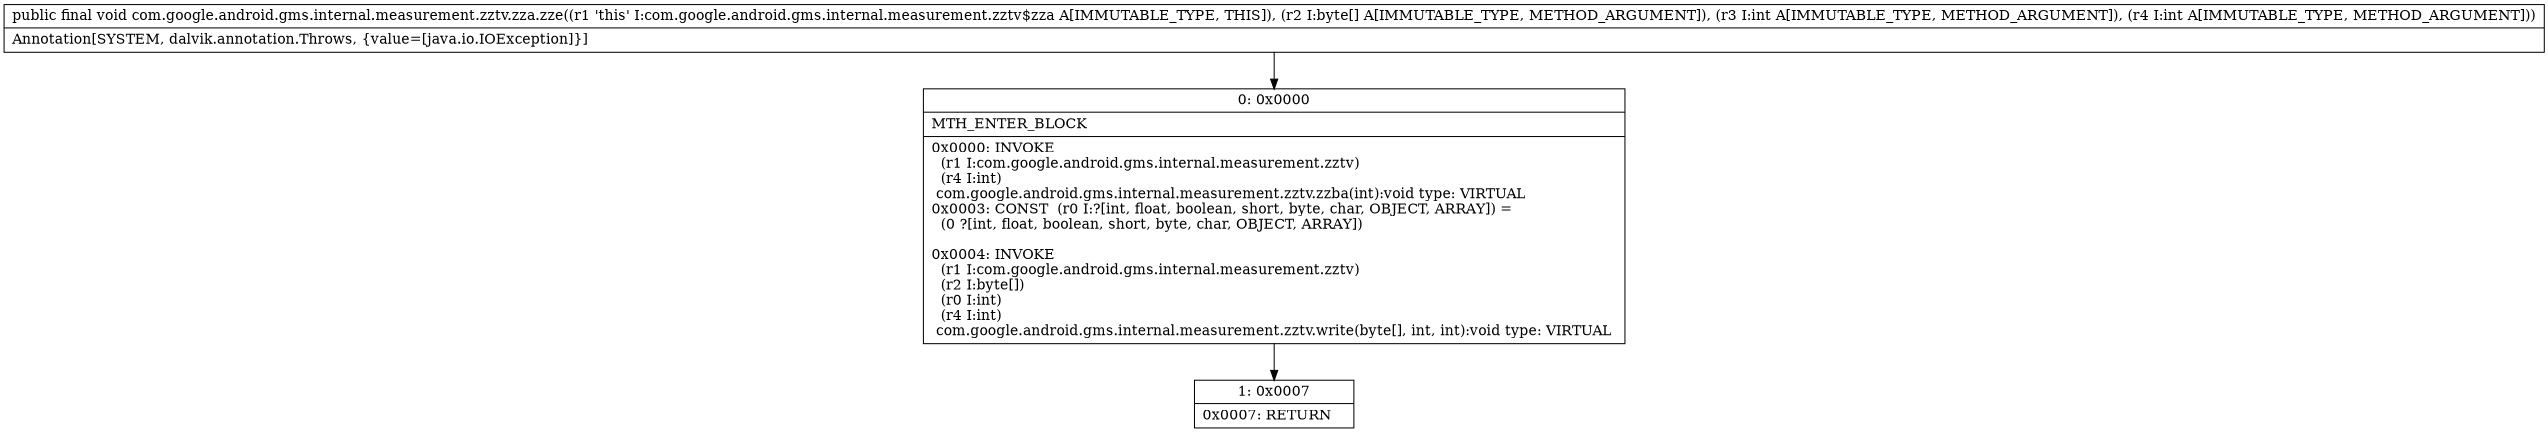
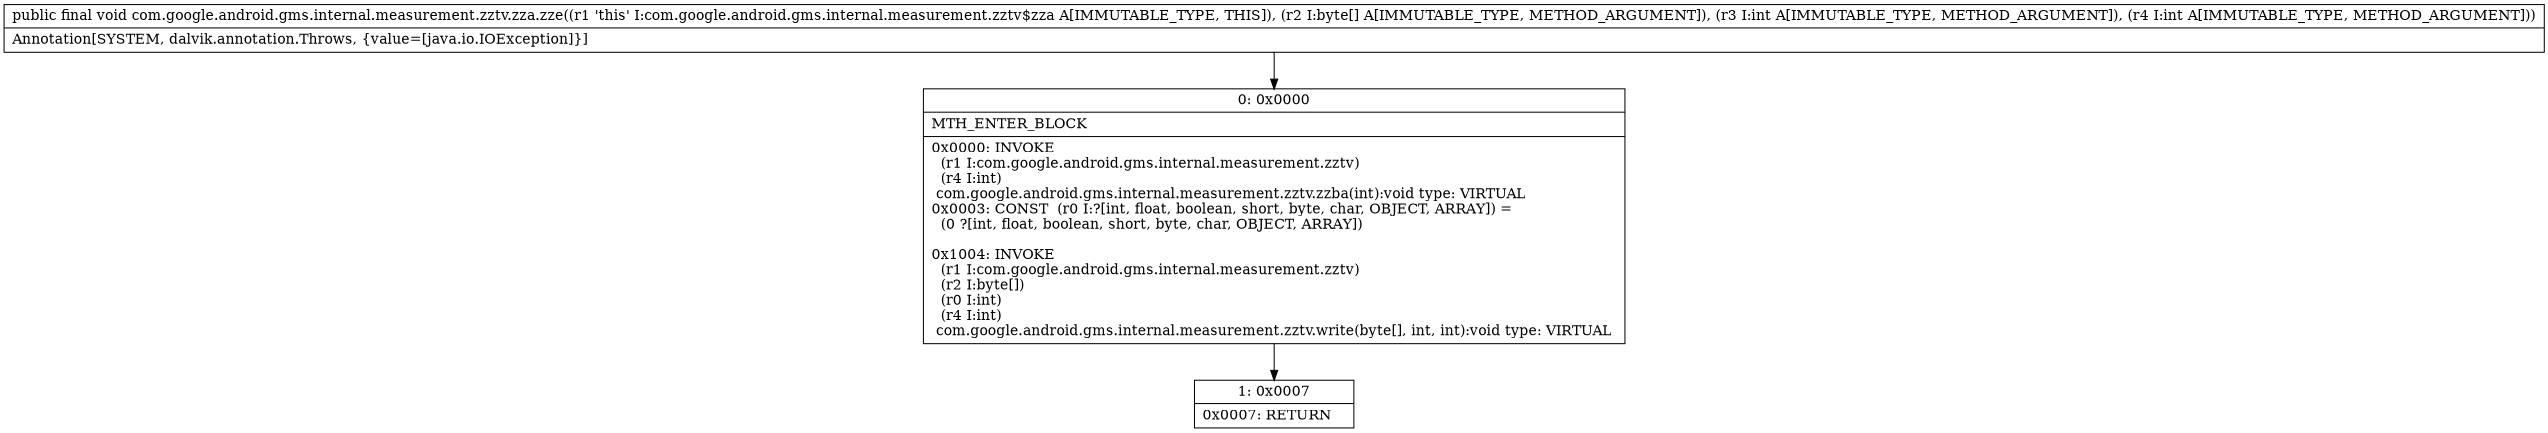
node "0: 0x0000": text "0x0004: INVOKE" -> "0x1004: INVOKE"
